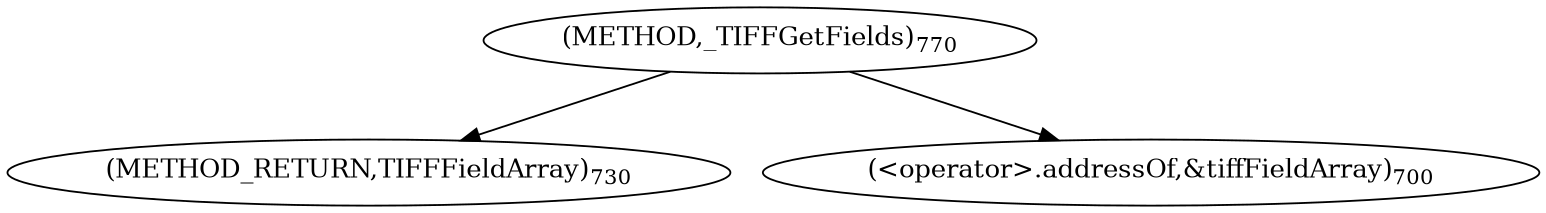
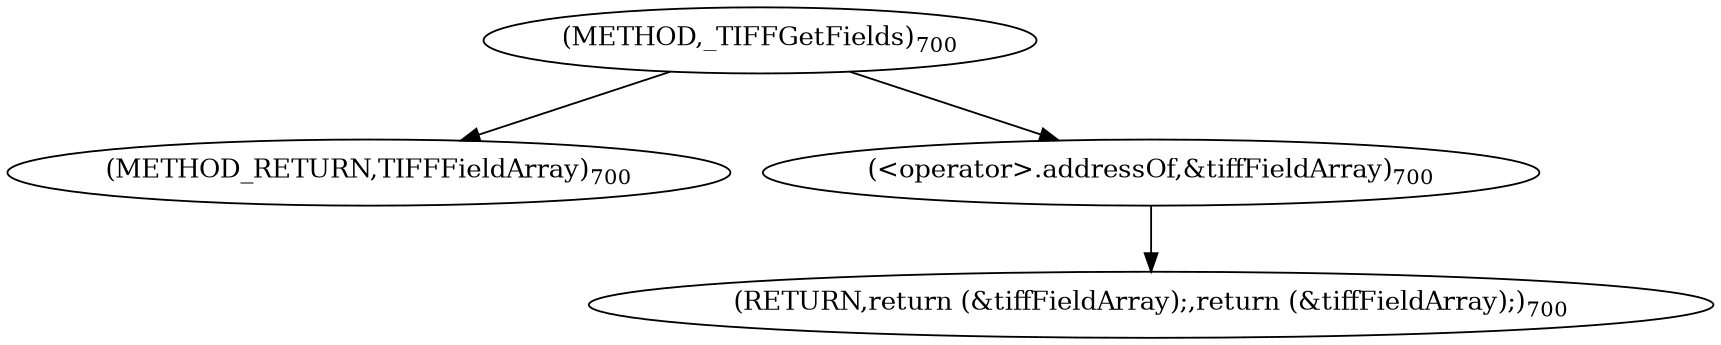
node "(METHOD,_TIFFGetFields)": text "770" -> "700"
node "(METHOD_RETURN,TIFFFieldArray)": text "730" -> "700"
node "(RETURN,return (&tiffFieldArray);,return (&tiffFieldArray);)": added
